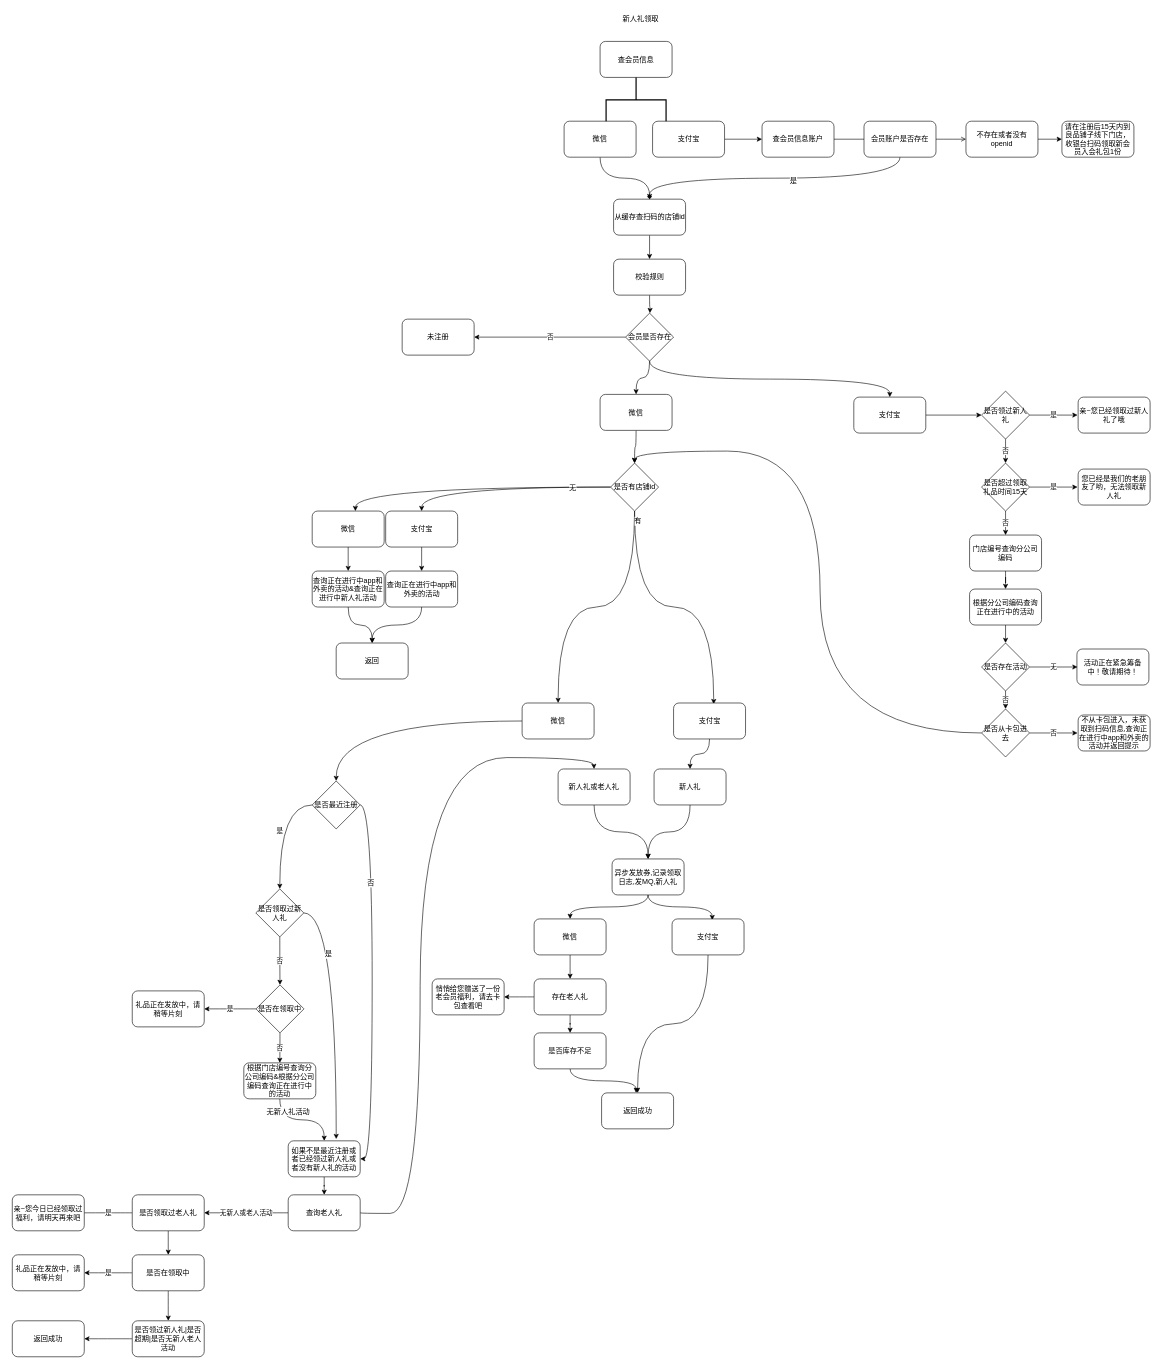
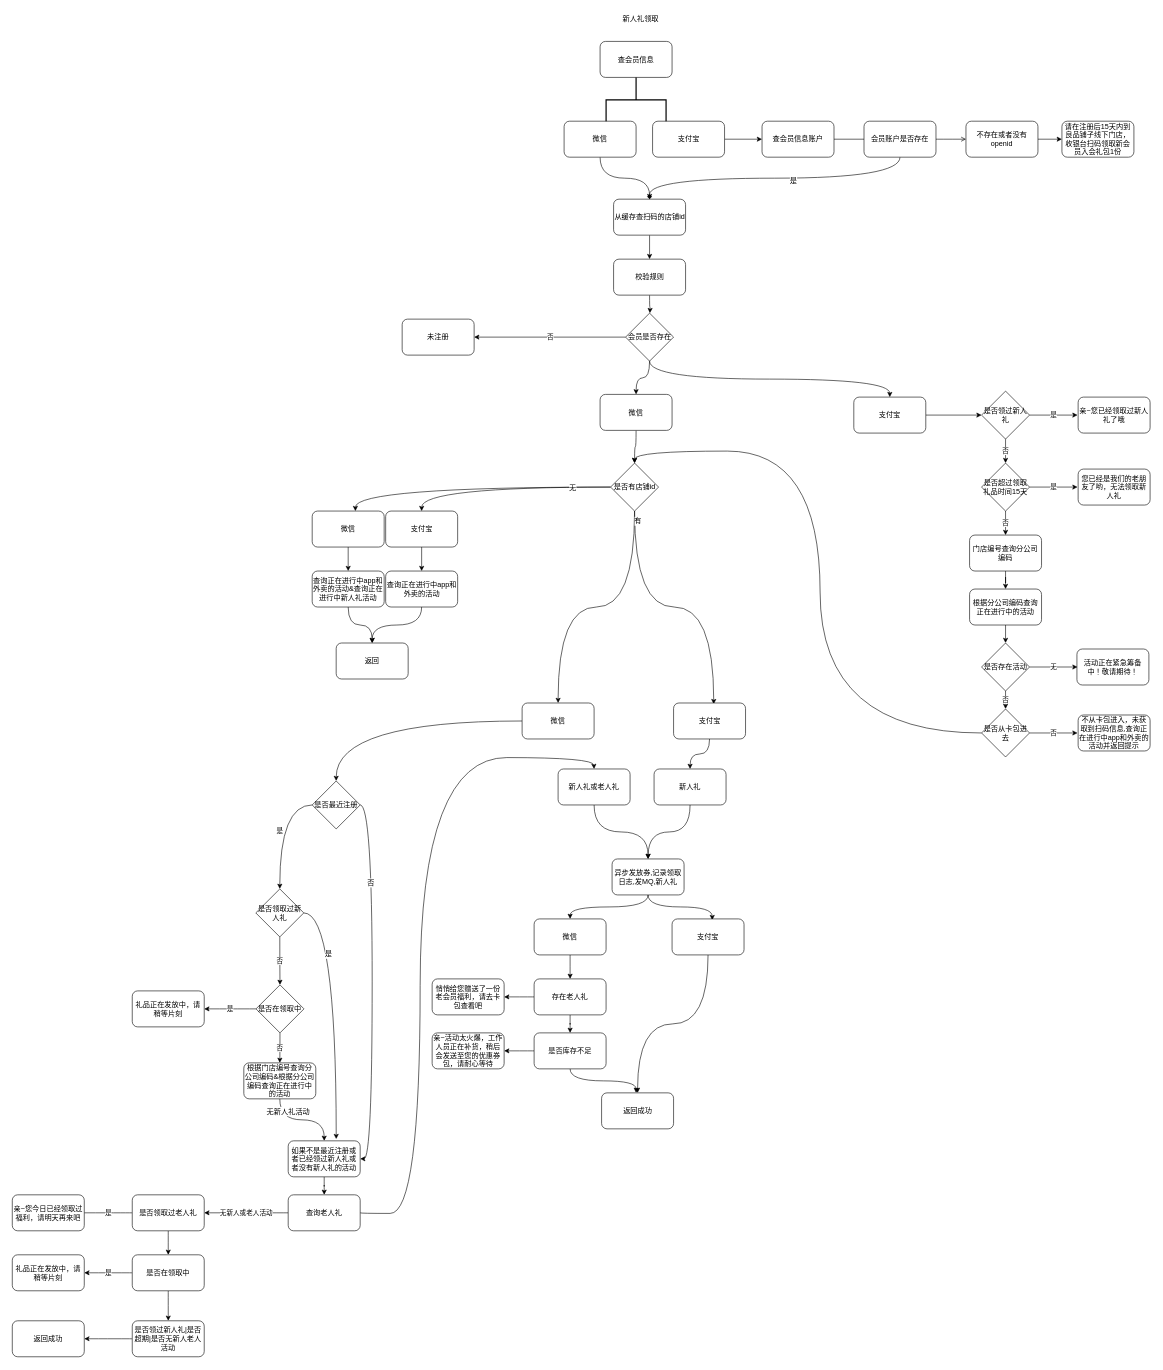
node "亲~活动太火爆，工作人员正在补货，稍后会发送至您的优惠券包，请耐心等待": added
edge "是否库存不足" -> "亲~活动太火爆，工作人员正在补货，稍后会发送至您的优惠券包，请耐心等待": added
